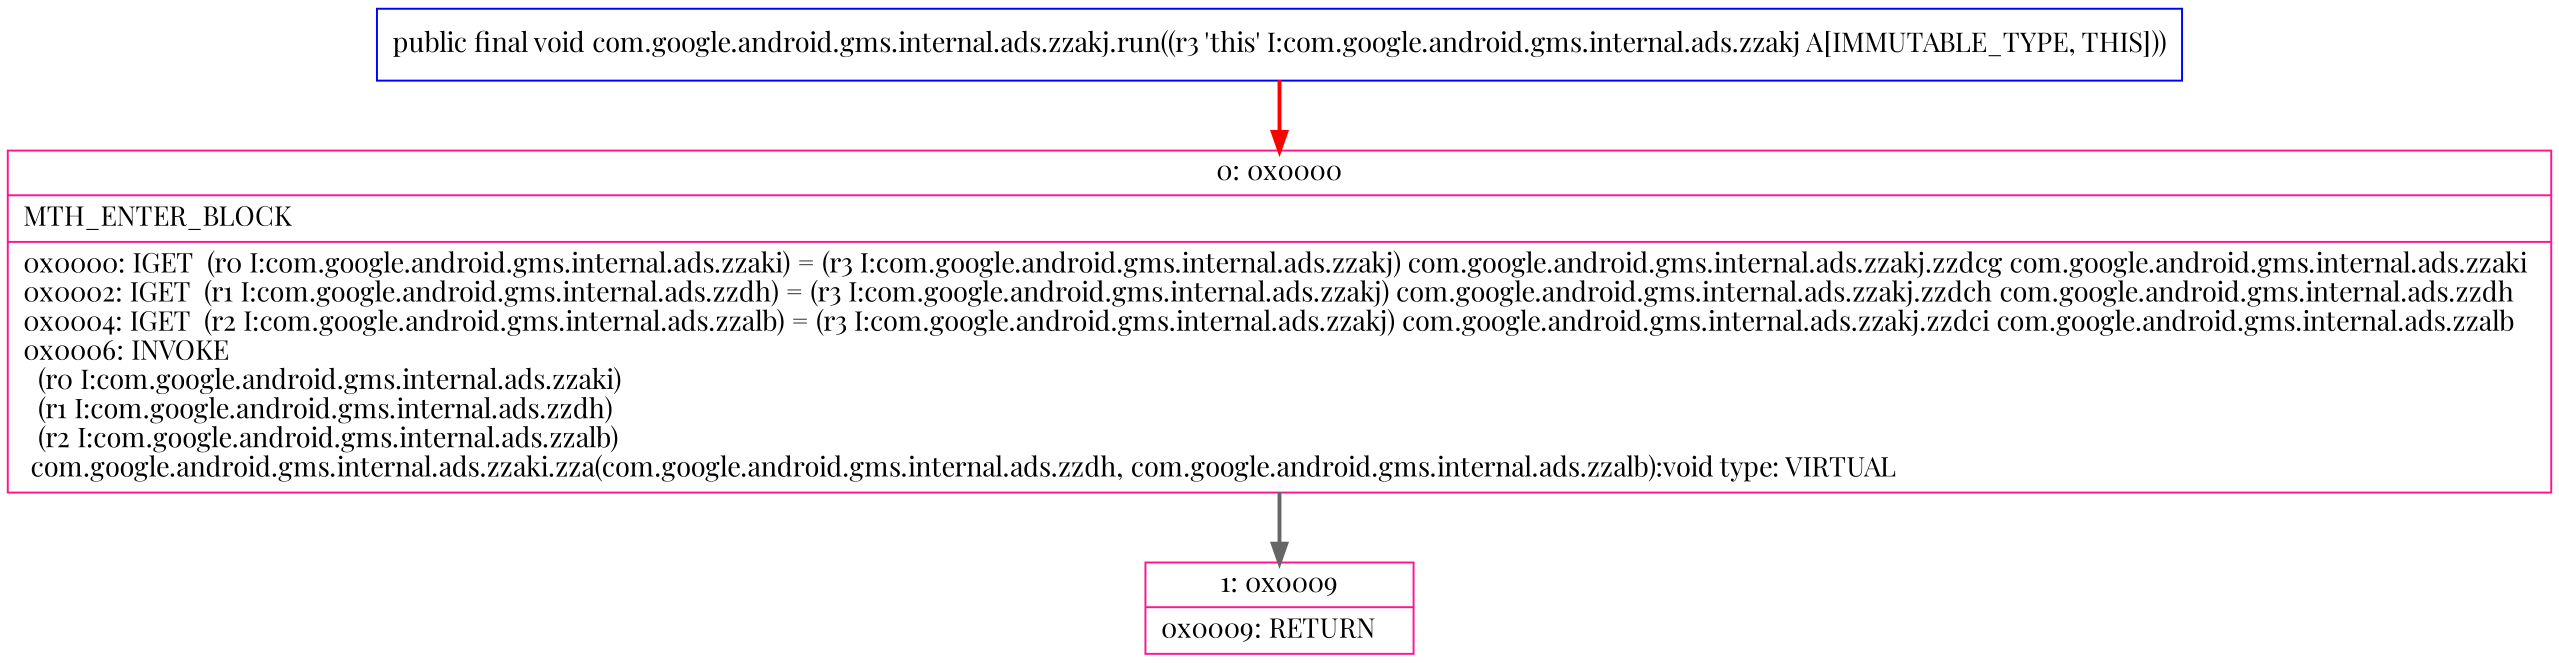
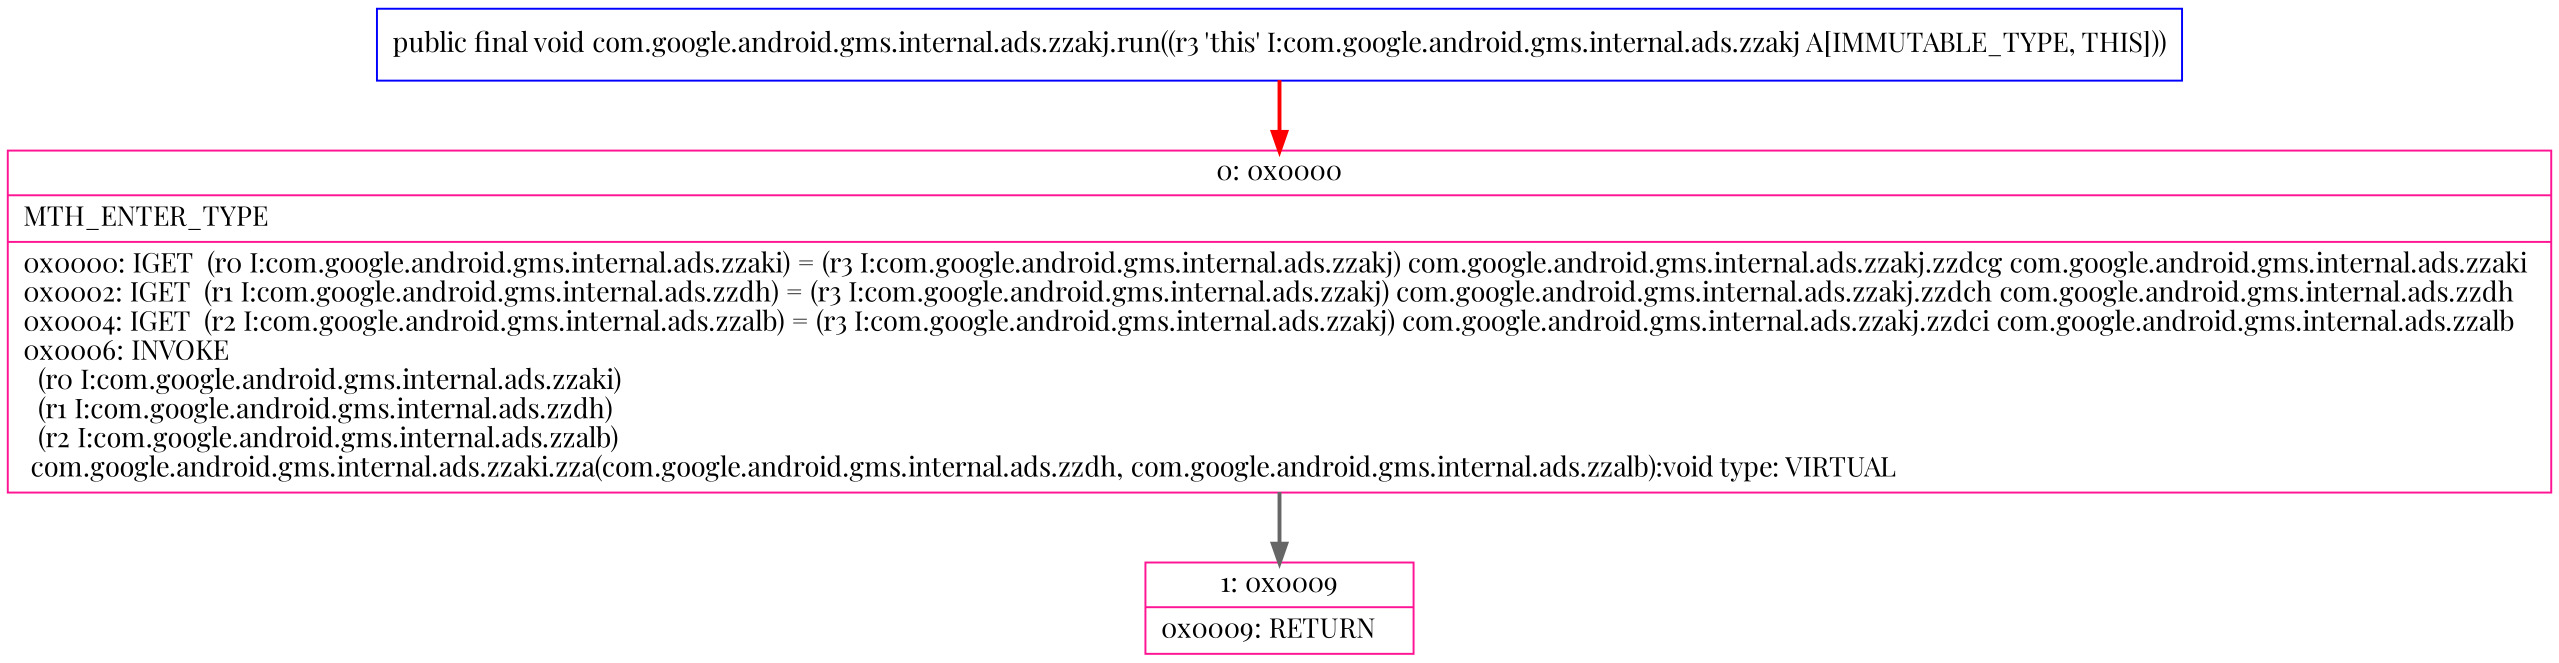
node "0: 0x0000": text "MTH_ENTER_BLOCK" -> "MTH_ENTER_TYPE"
